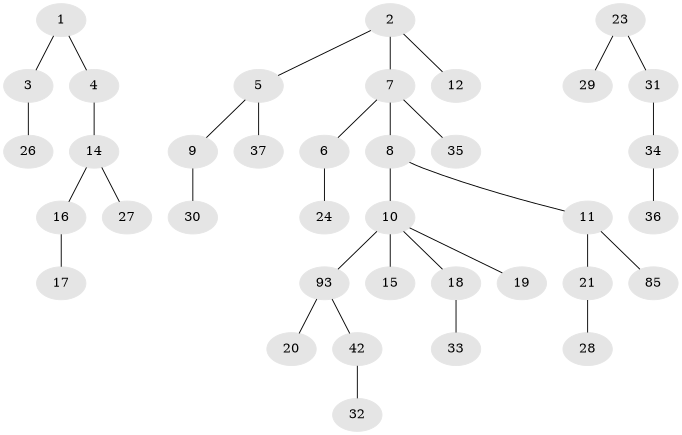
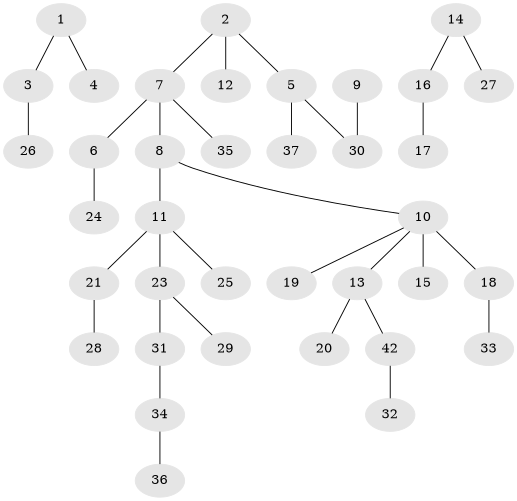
edge "4" -- "14": removed
edge "5" -- "9": now "5" -- "30"
edge "11" -- "23": added
node "93": label "93" -> "13"
node "85": label "85" -> "25"
